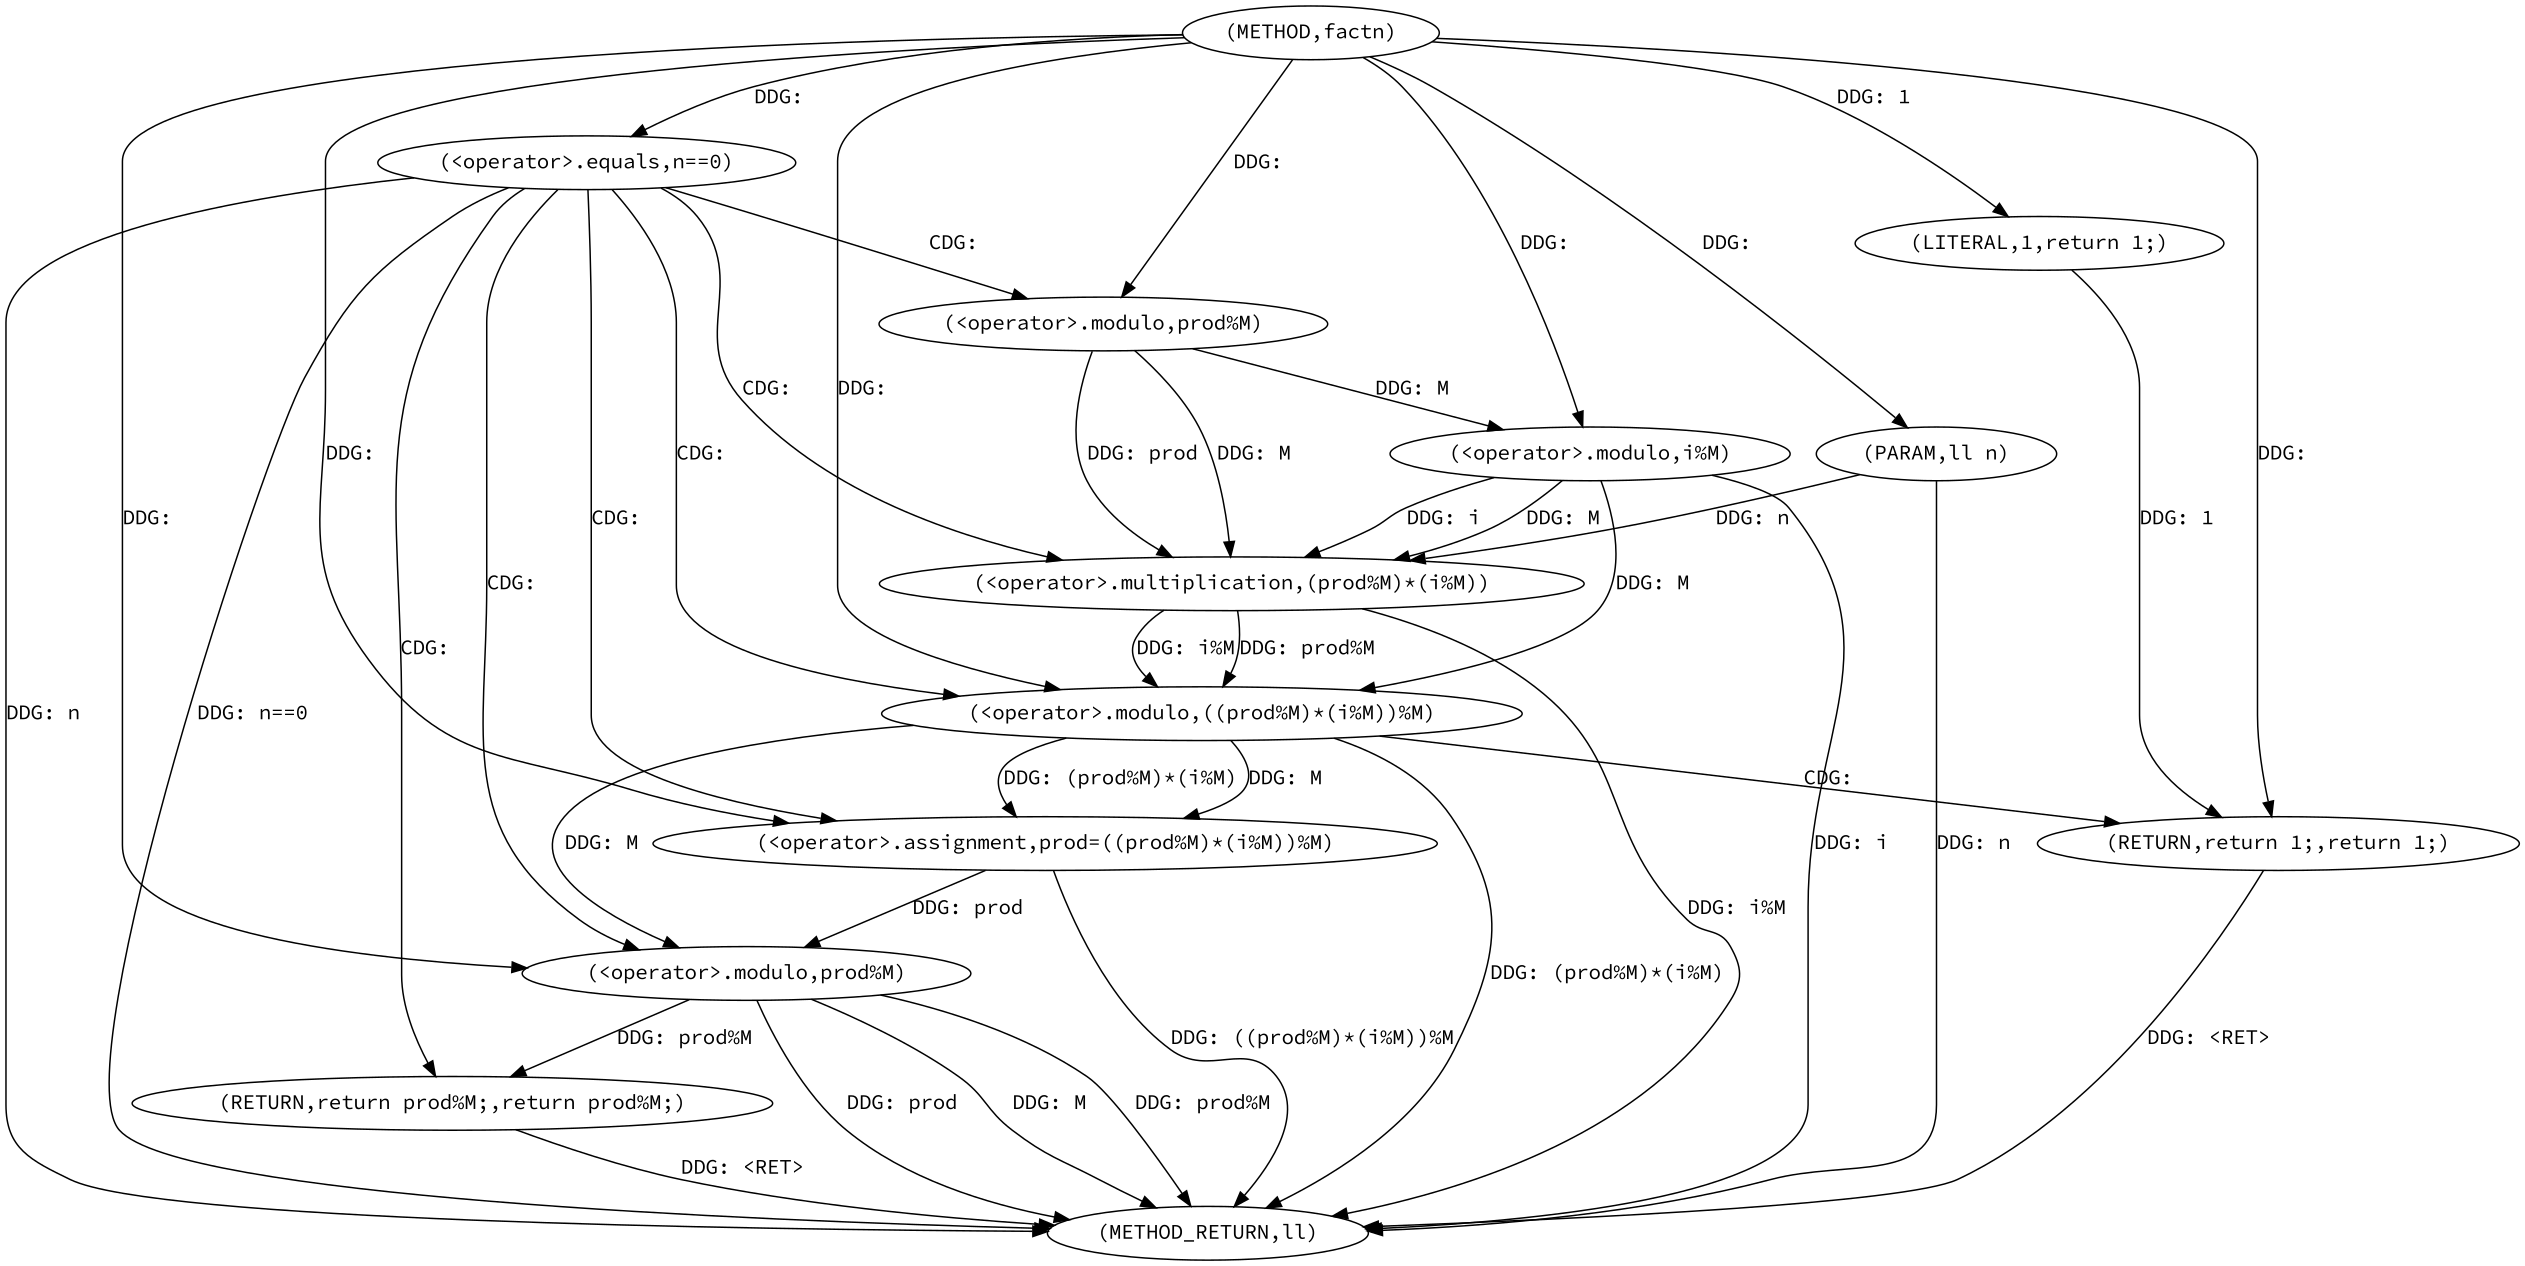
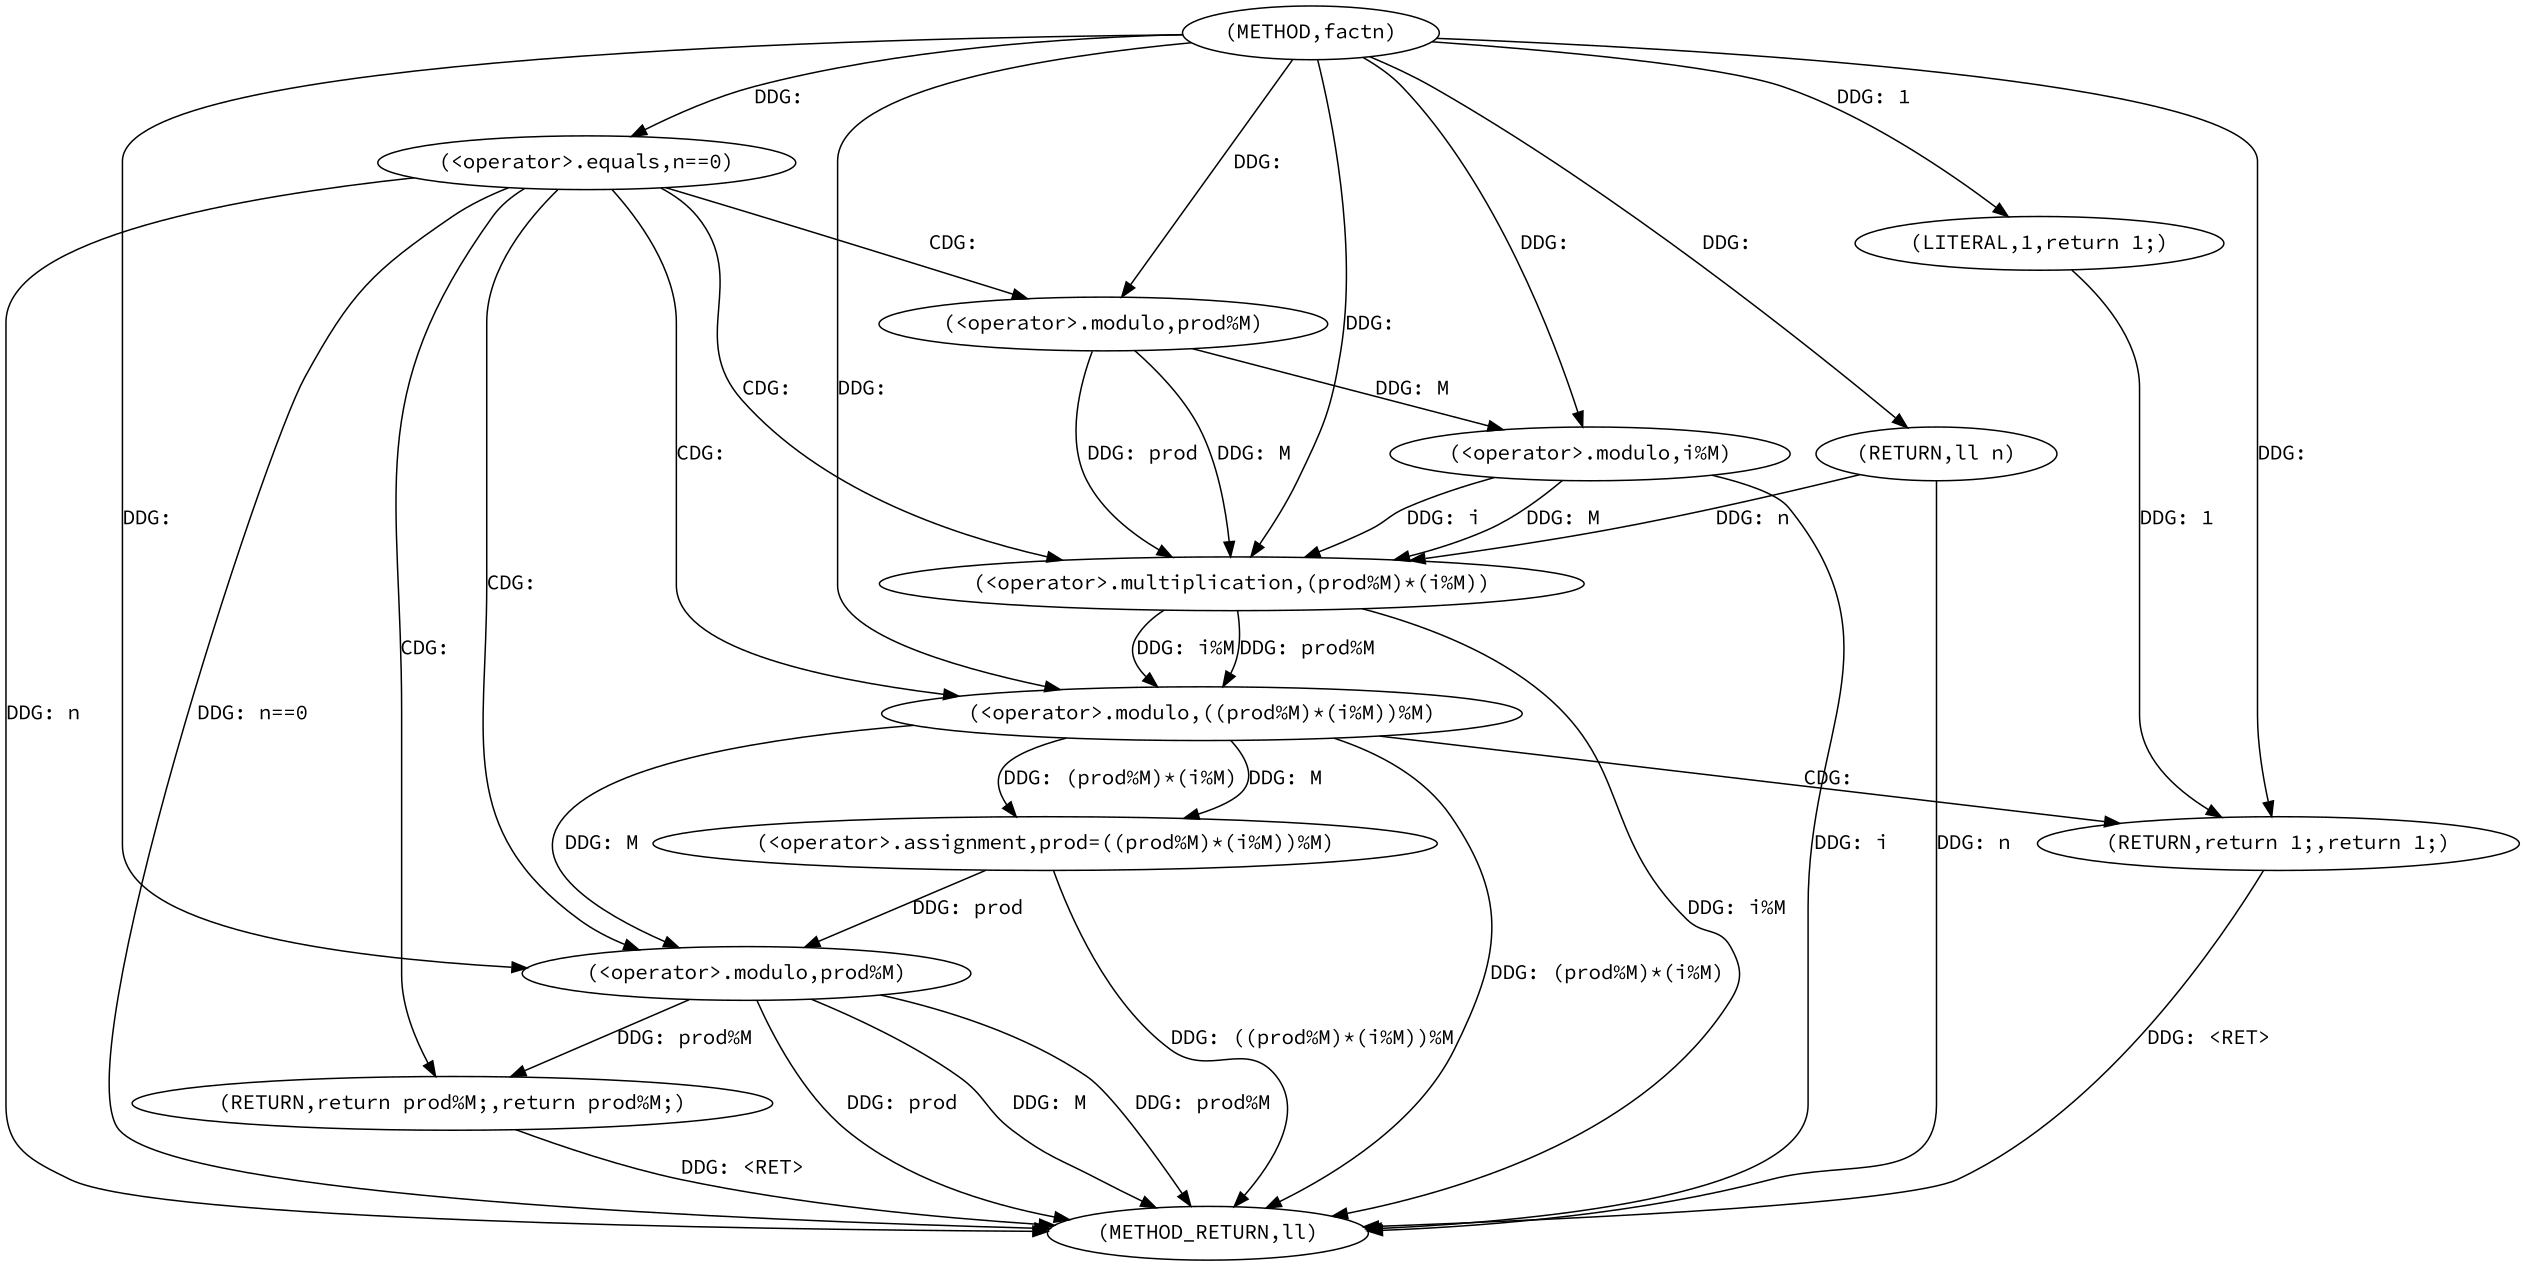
edge "(METHOD,factn)" -> "(<operator>.assignment,prod=((prod%M)*(i%M))%M)": now "(METHOD,factn)" -> "(<operator>.multiplication,(prod%M)*(i%M))"
node "(PARAM,ll n)": label "(PARAM,ll n)" -> "(RETURN,ll n)"
edge "(<operator>.equals,n==0)" -> "(<operator>.assignment,prod=((prod%M)*(i%M))%M)": removed, label "CDG:"
edge "(<operator>.modulo,i%M)" -> "(<operator>.modulo,((prod%M)*(i%M))%M)": removed, label "DDG: M"
